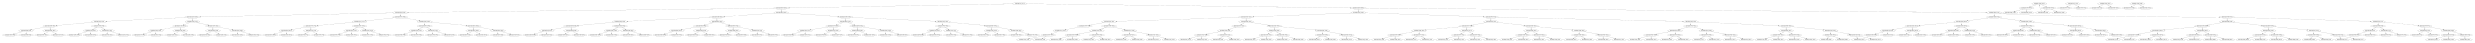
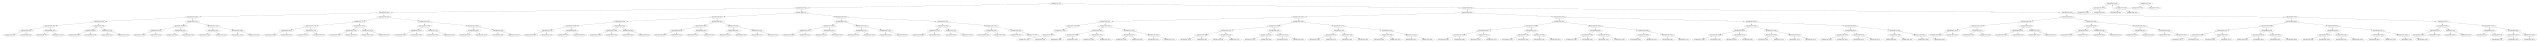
node "Node{data=[7437, 7437]}": added
